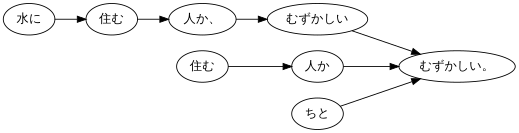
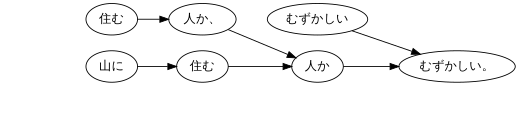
node "水に": removed
edge "人か、" -> "むずかしい": now "人か、" -> "人か"
node "山に": added
node "ちと": removed
